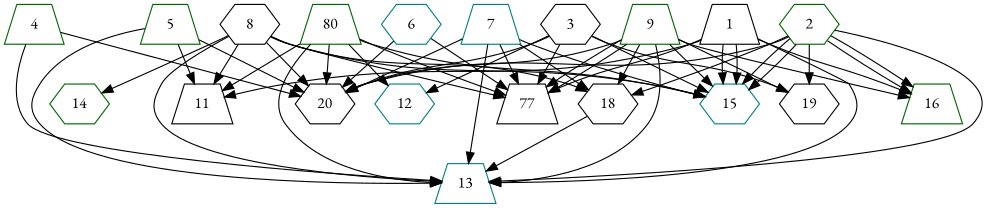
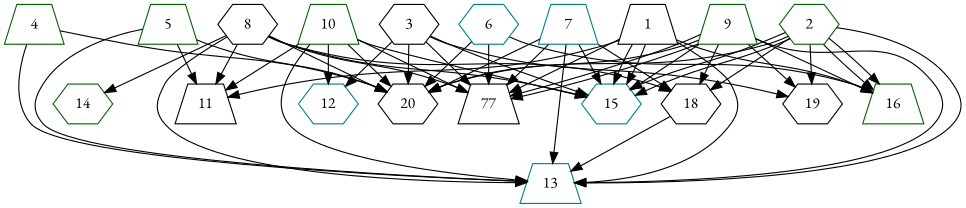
node "80": label "80" -> "10"
edge "6" -> "16": added
